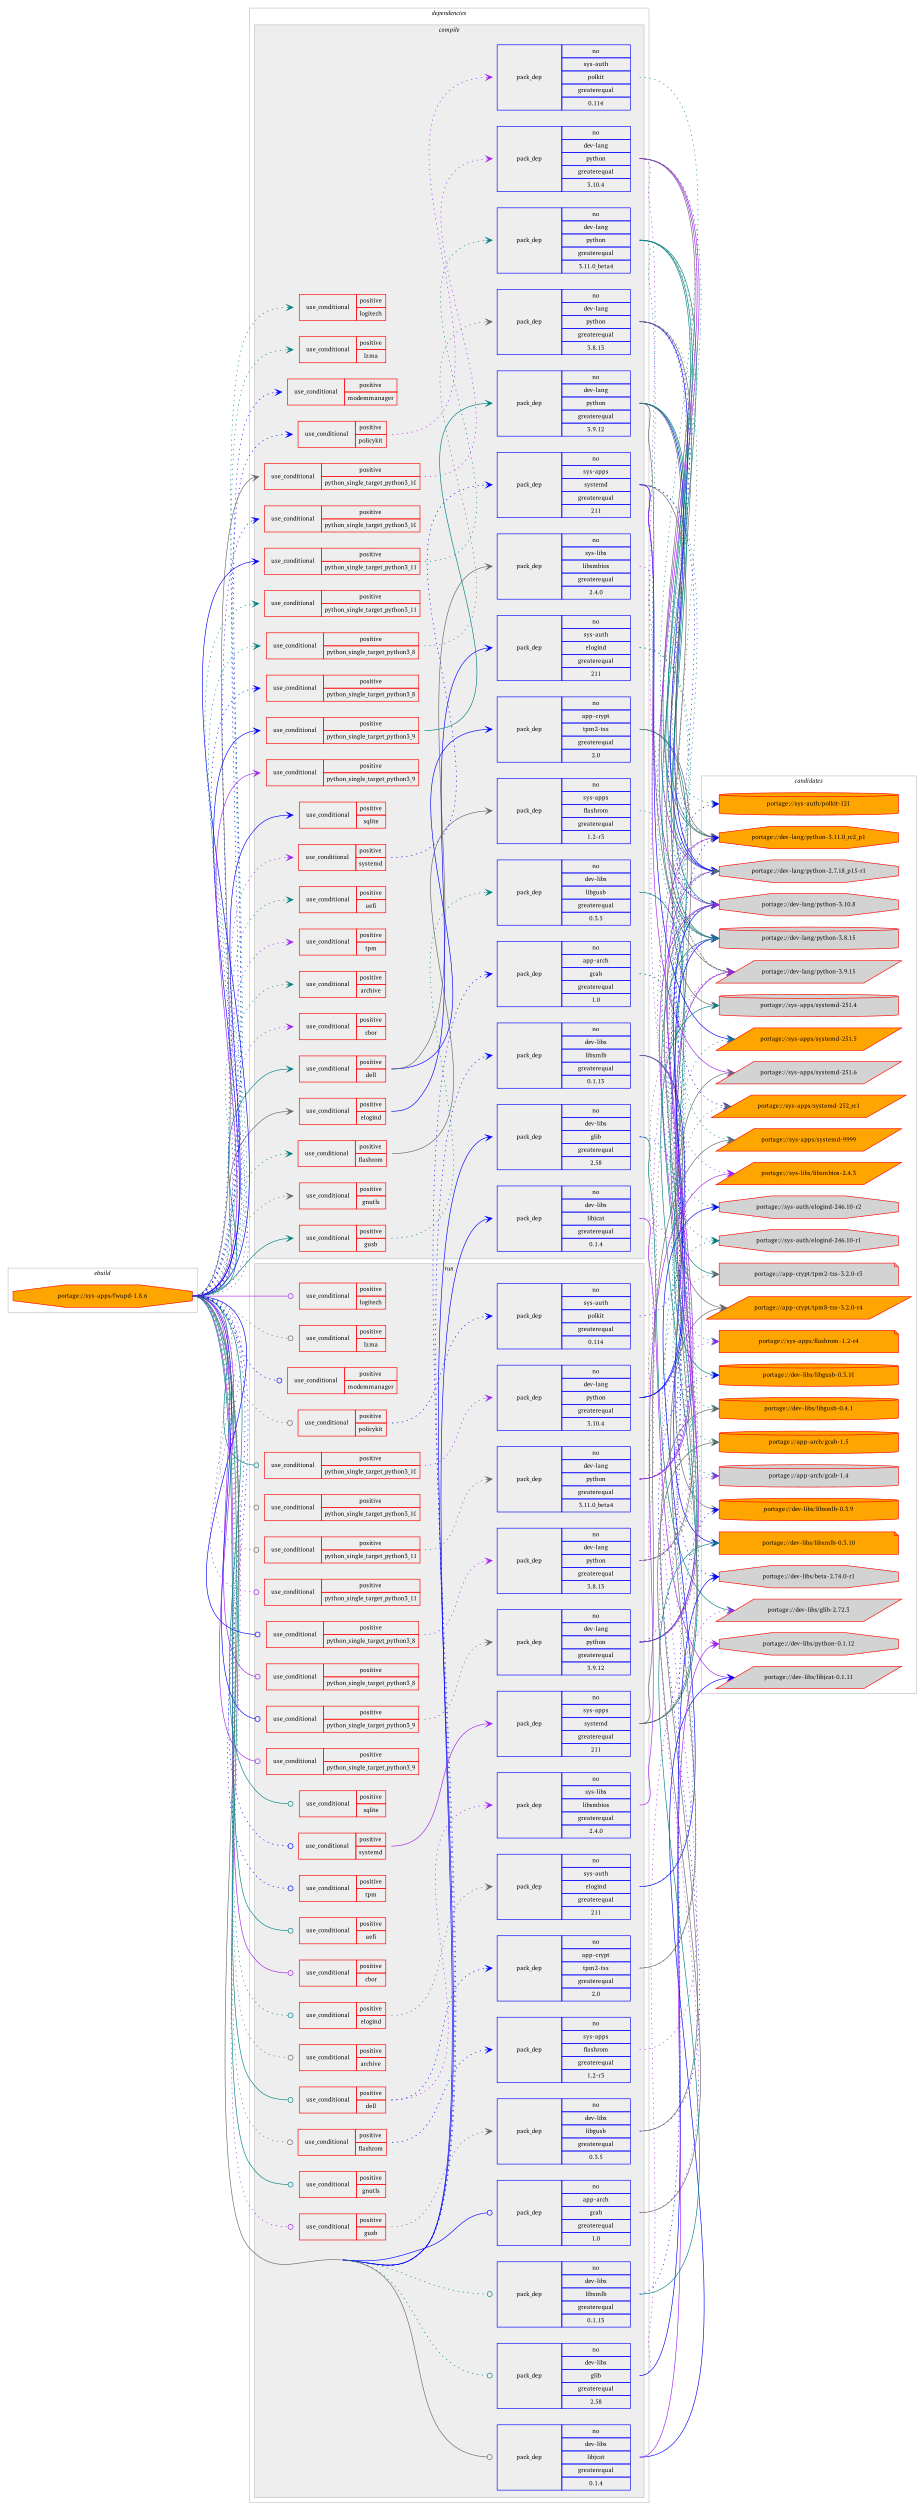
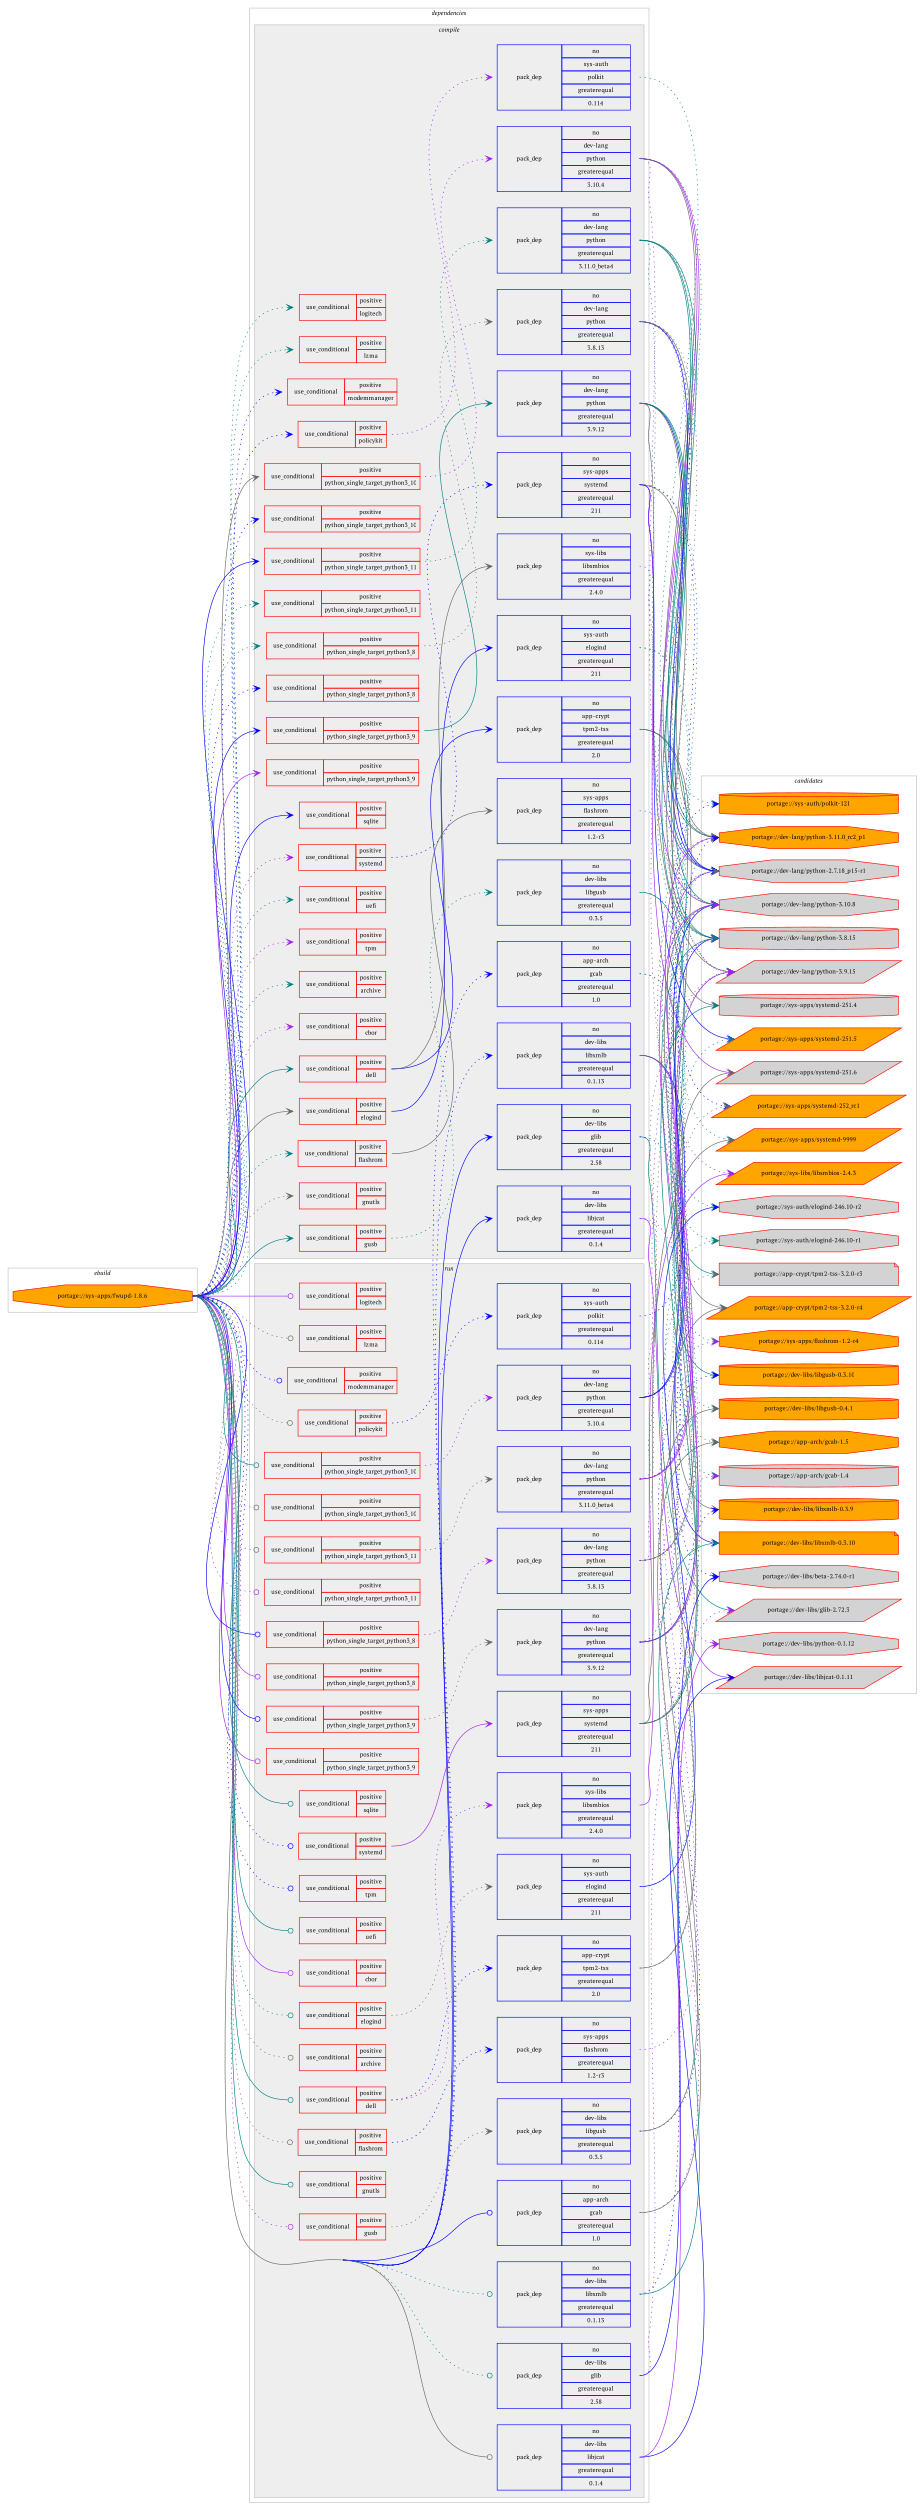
node "portage://app-crypt/tpm8-tss-3.2.0-r4": label "portage://app-crypt/tpm8-tss-3.2.0-r4" -> "portage://app-crypt/tpm2-tss-3.2.0-r4"
node "portage://sys-apps/flashrom-1.2-r4": shape note -> octagon
node "portage://app-arch/gcab-1.5": shape cylinder -> octagon
